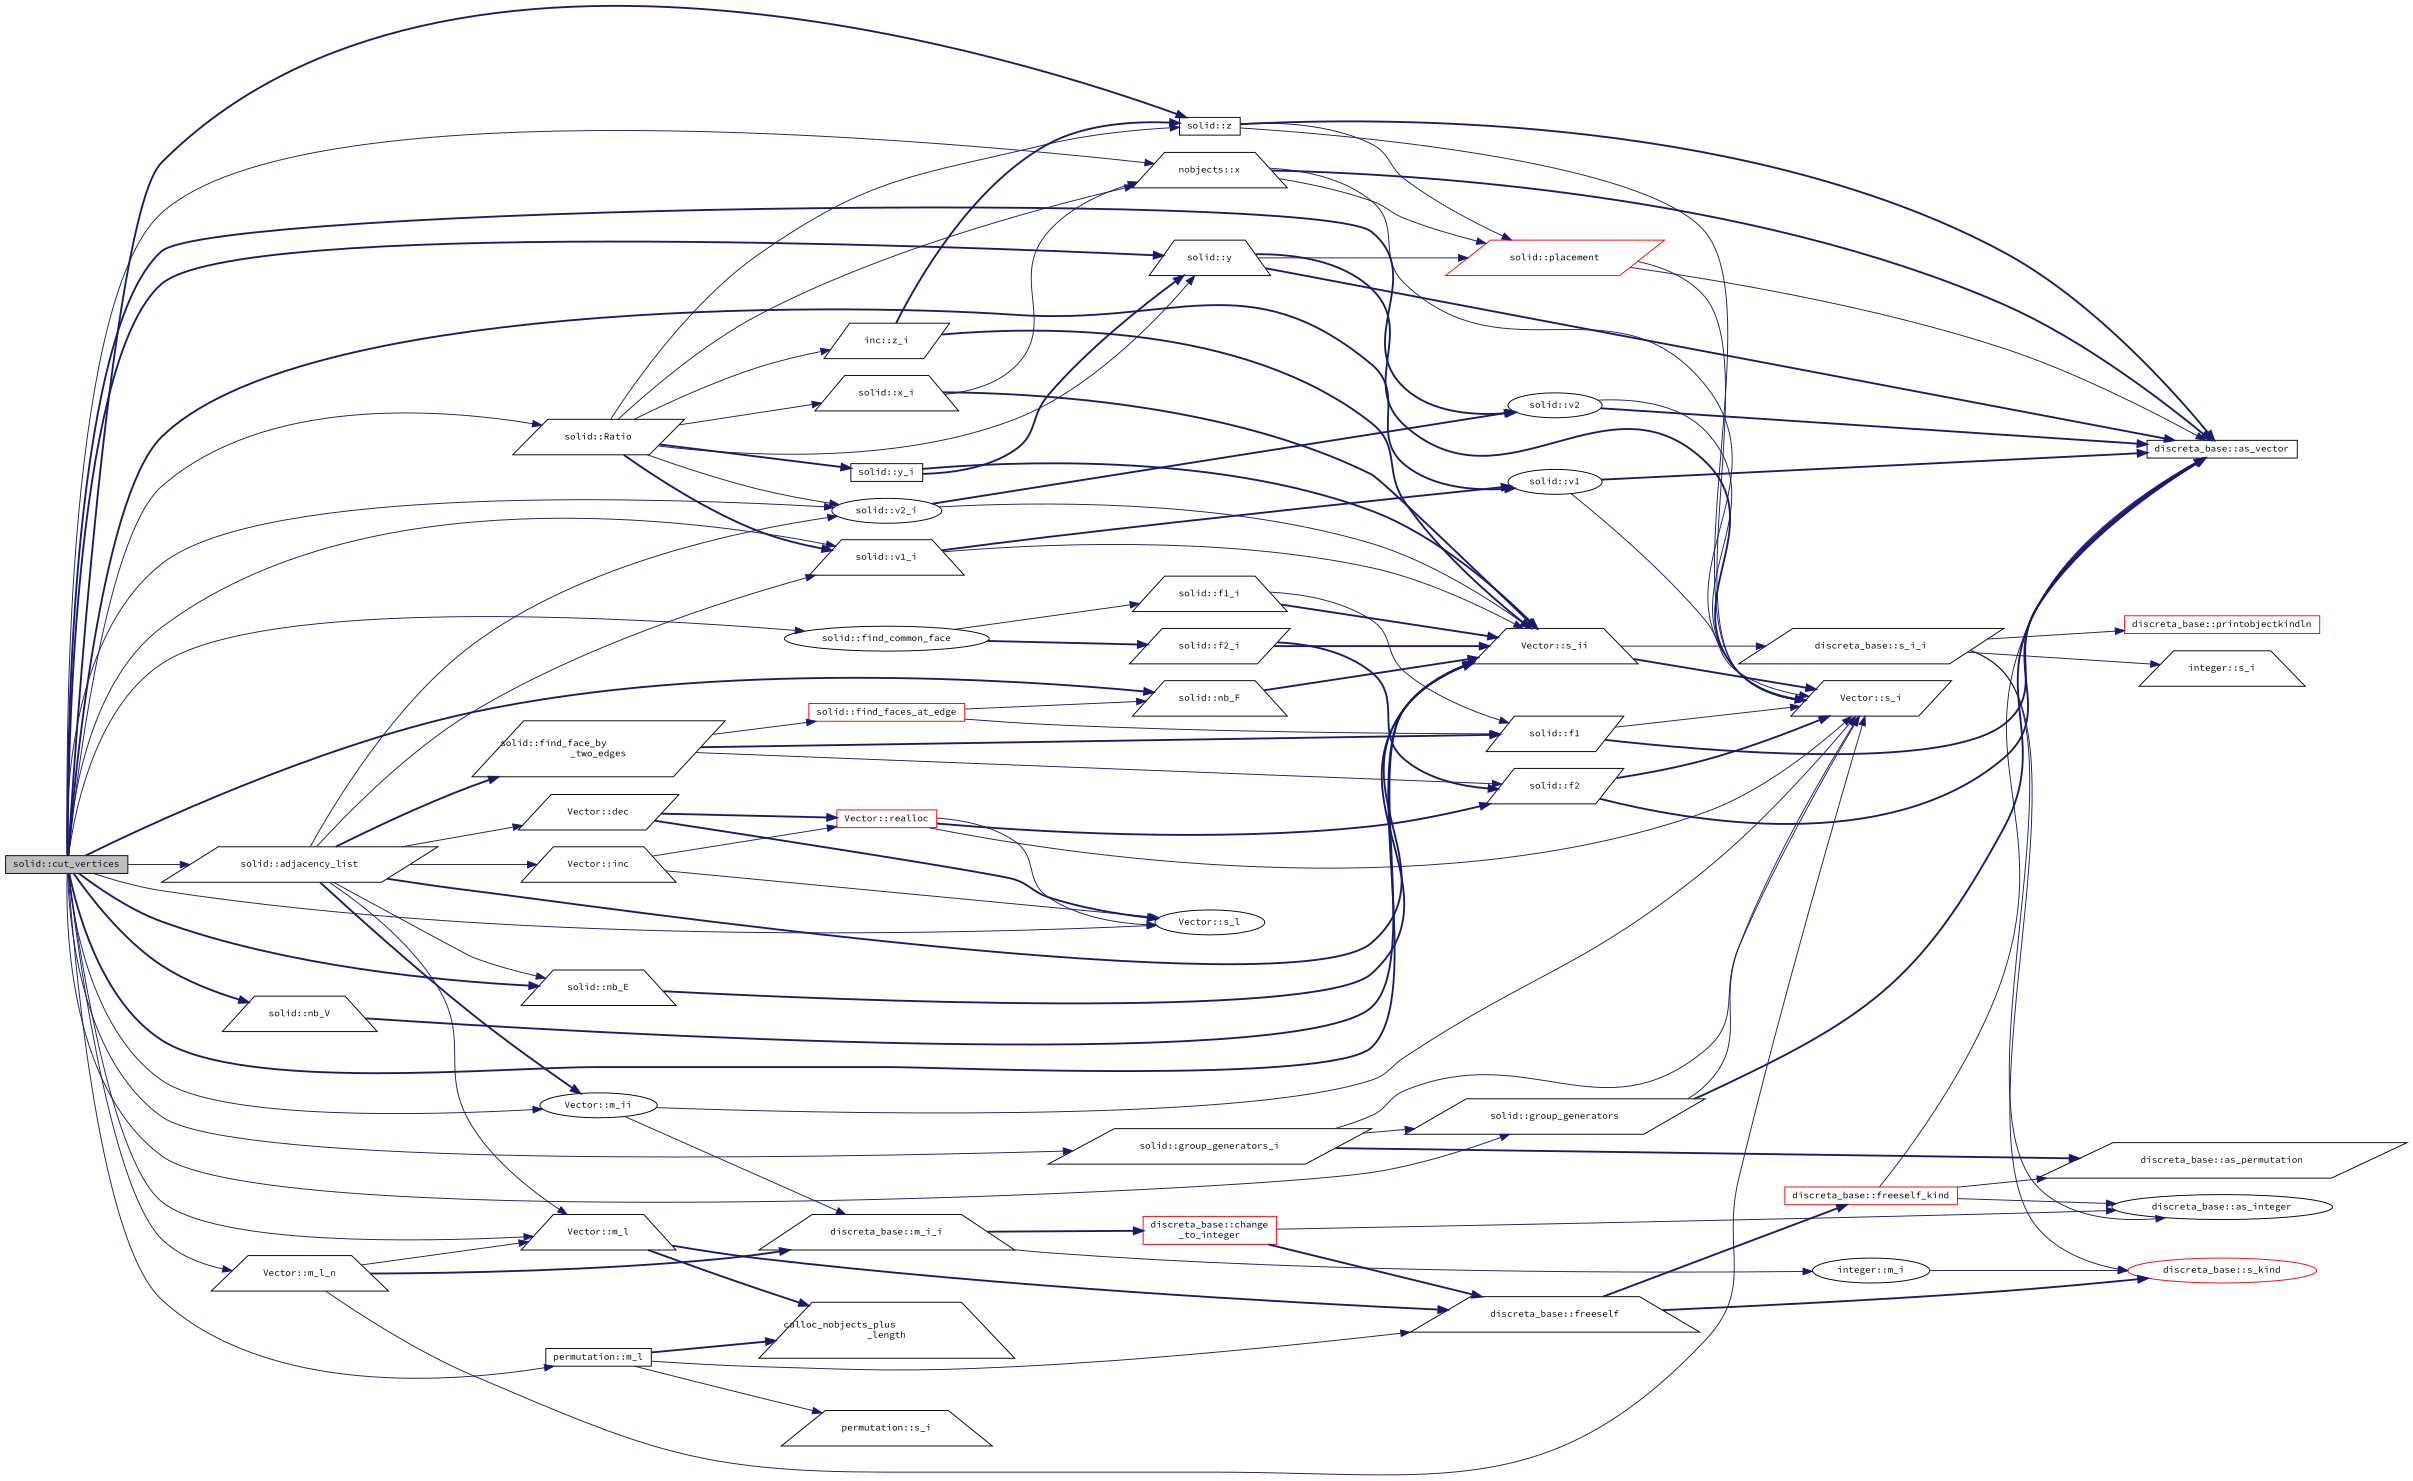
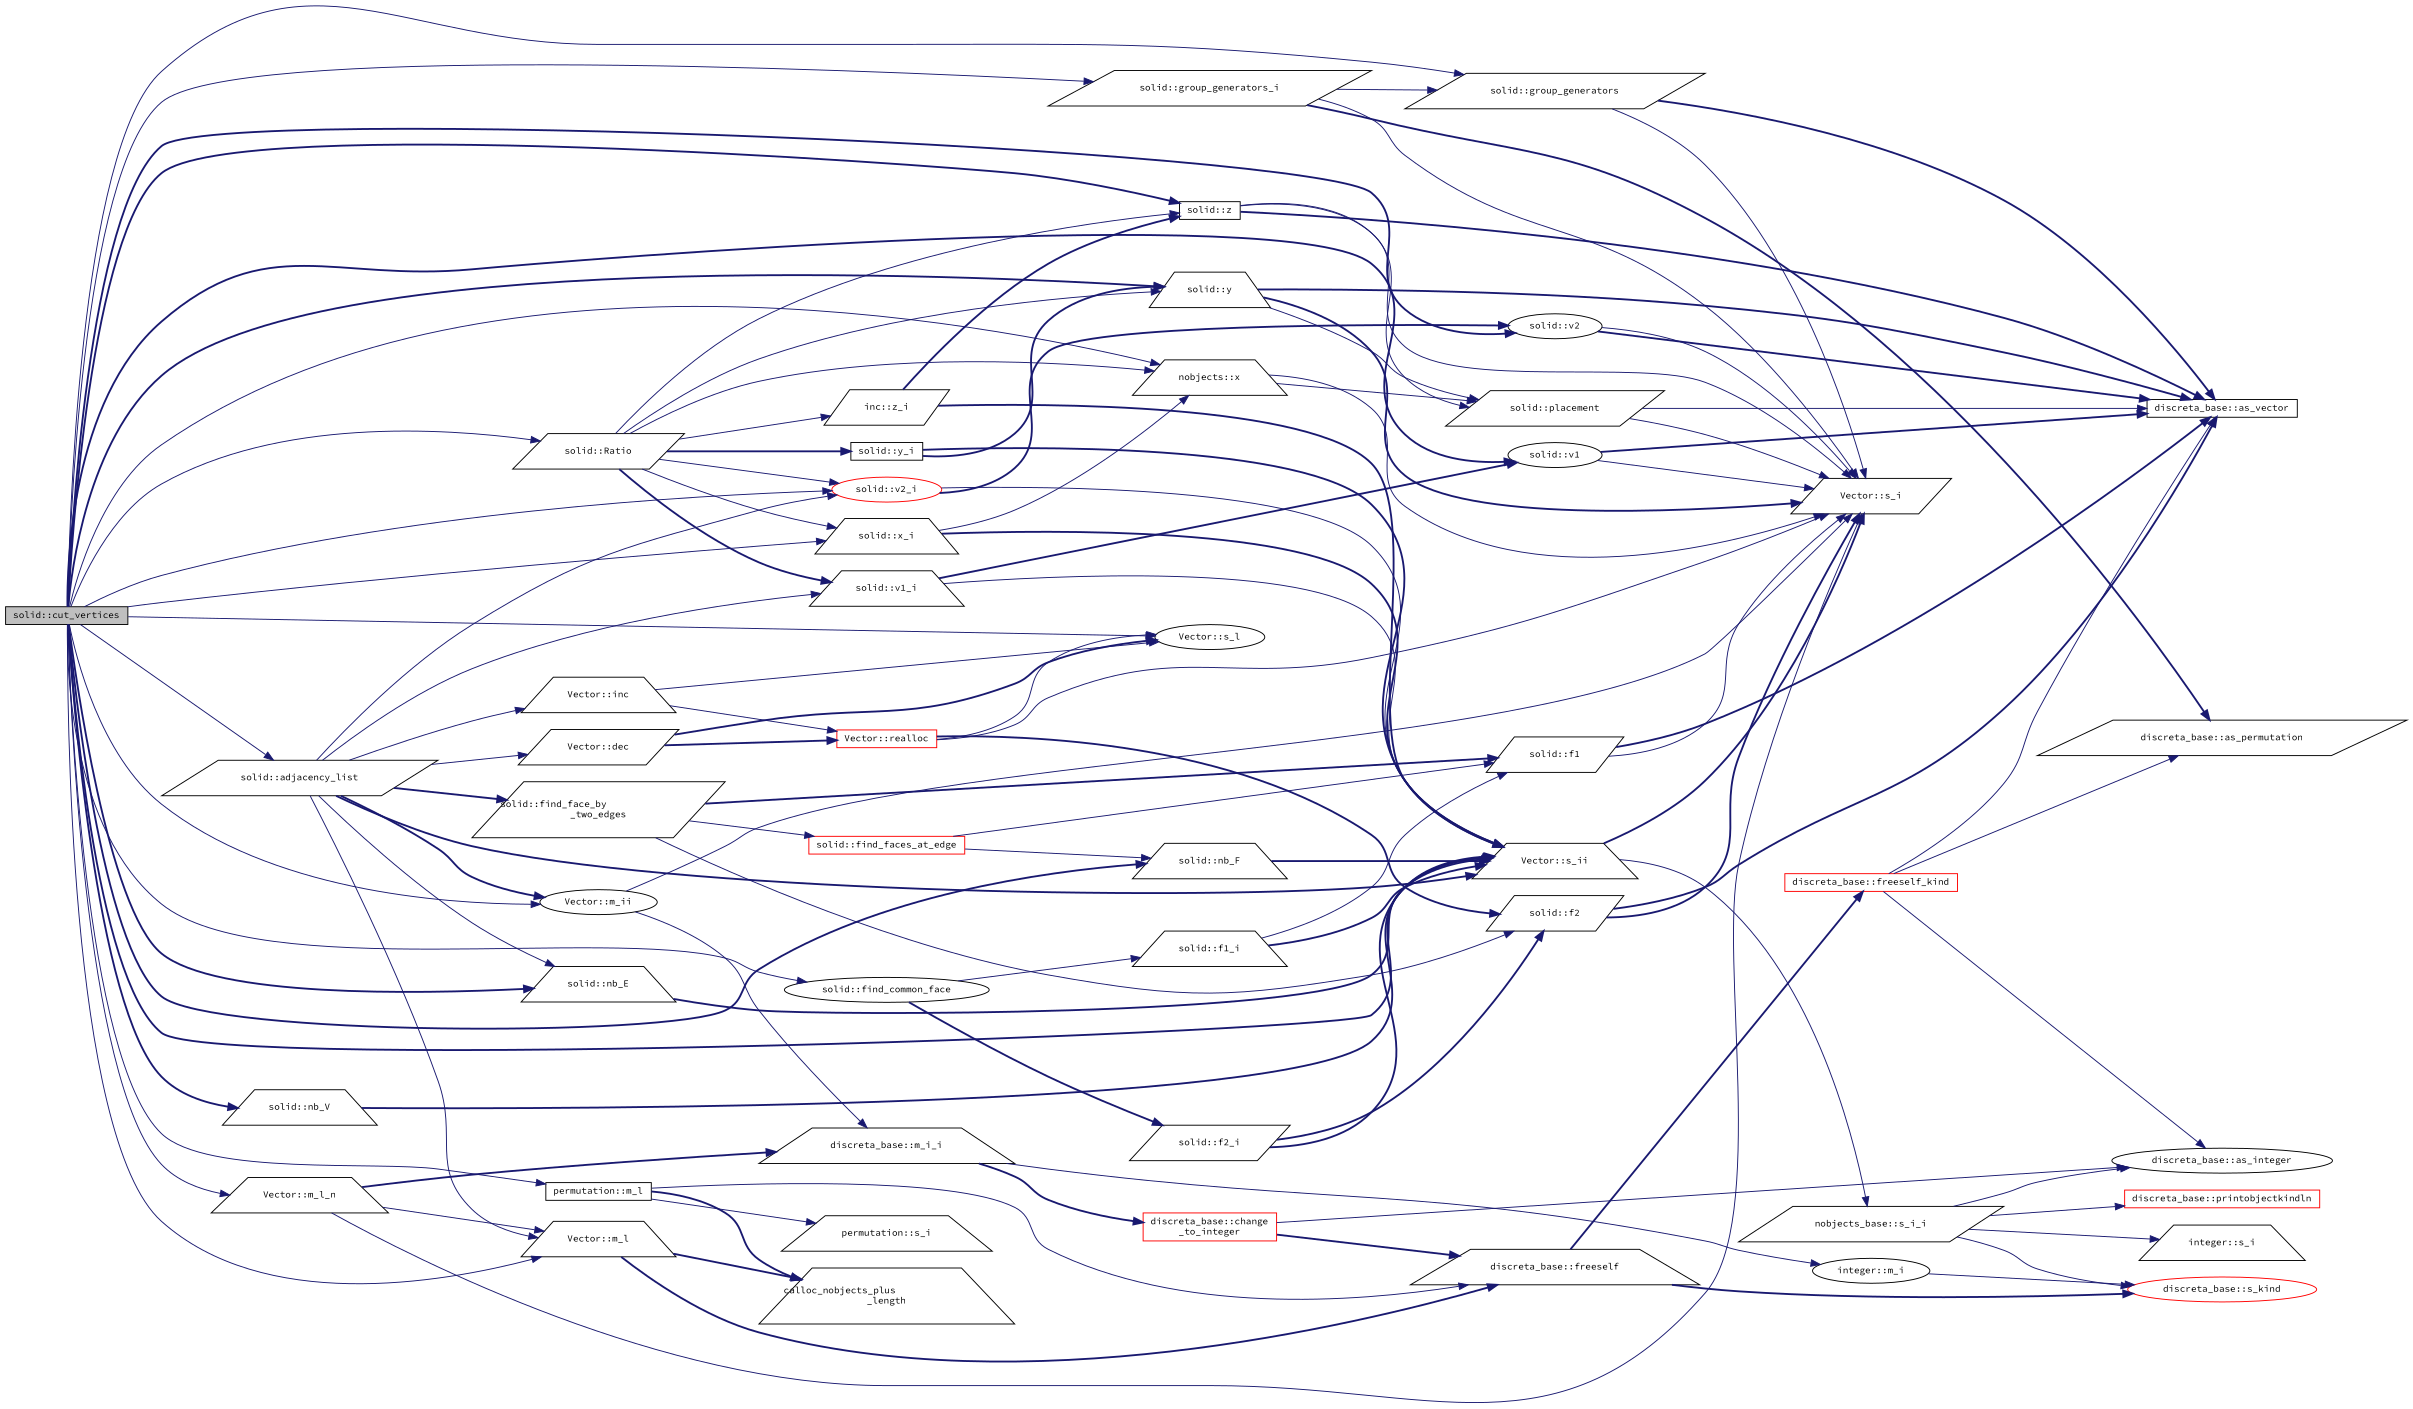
edge "nobjects::x" -> "discreta_base::as_vector": removed
node "solid::placement": color red -> black
node "solid::v2_i": color black -> red
edge "solid::cut_vertices" -> "solid::v1_i": now "solid::cut_vertices" -> "solid::x_i"
node "discreta_base::s_i_i": label "discreta_base::s_i_i" -> "nobjects_base::s_i_i"
